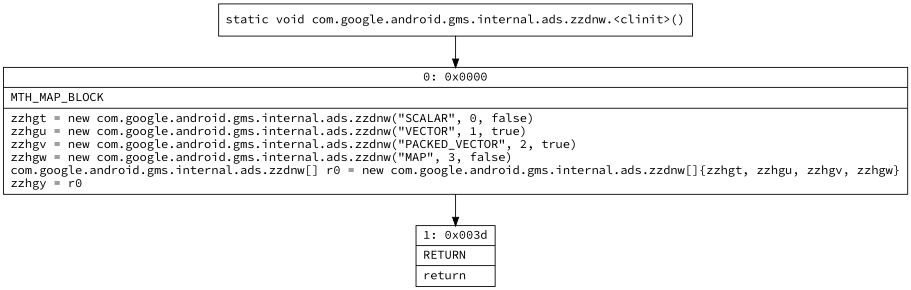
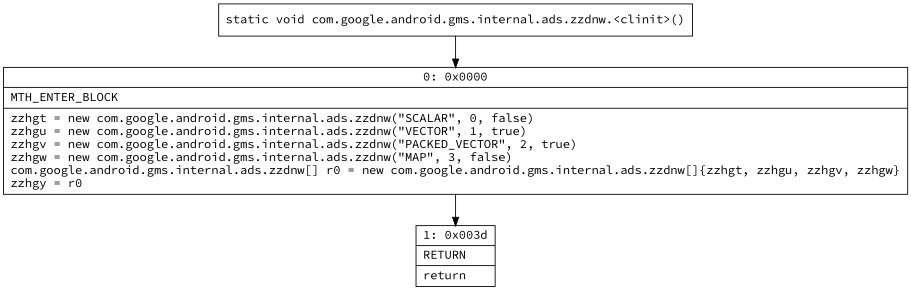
node "0: 0x0000": text "MTH_MAP_BLOCK" -> "MTH_ENTER_BLOCK"
